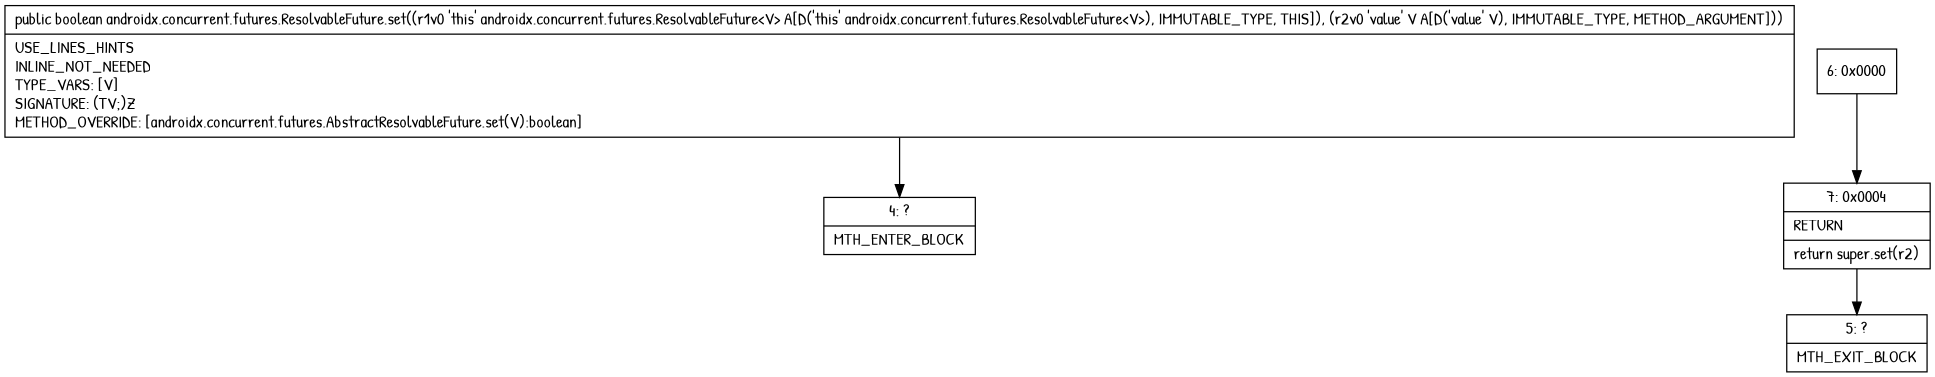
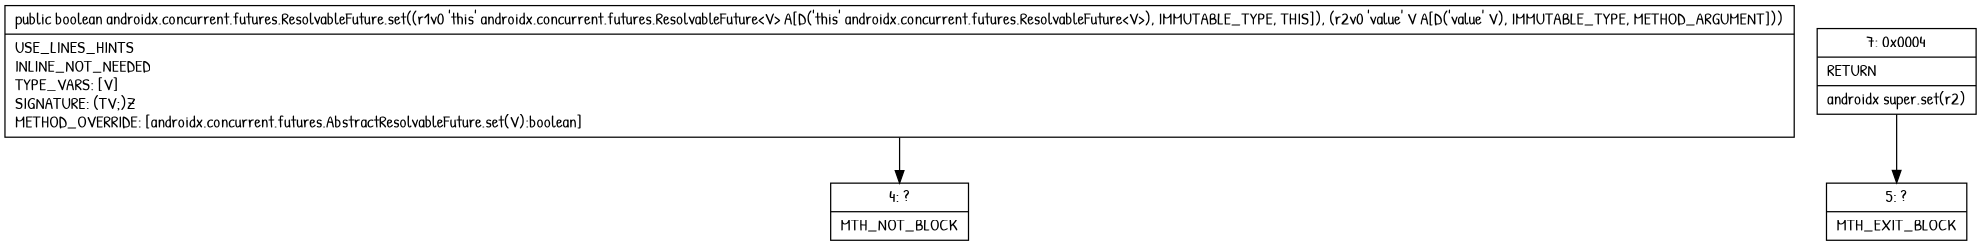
node "6: 0x0000": removed
node "4: ?": text "MTH_ENTER_BLOCK" -> "MTH_NOT_BLOCK"
node "7: 0x0004": text "return super.set(r2)" -> "androidx super.set(r2)"
